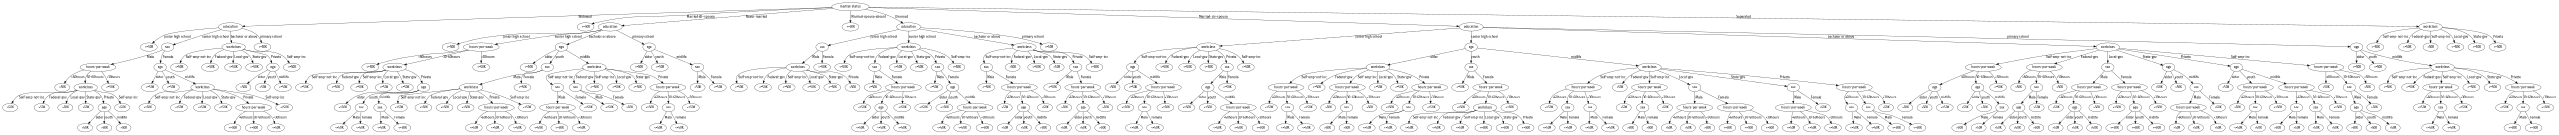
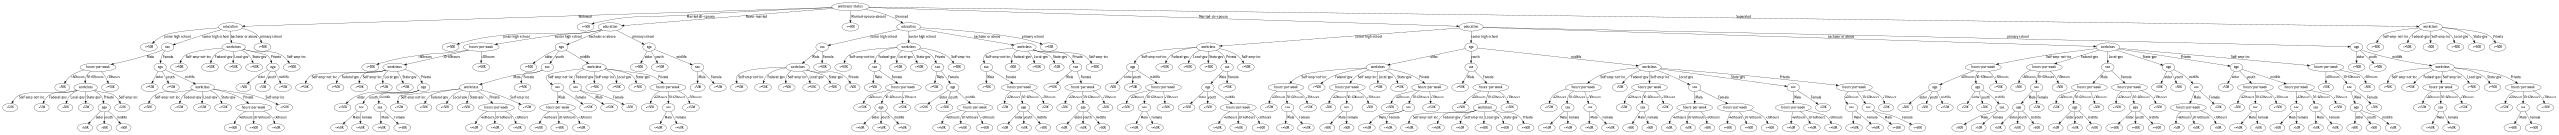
node "marital-status": label "marital-status" -> "workclass-status"
